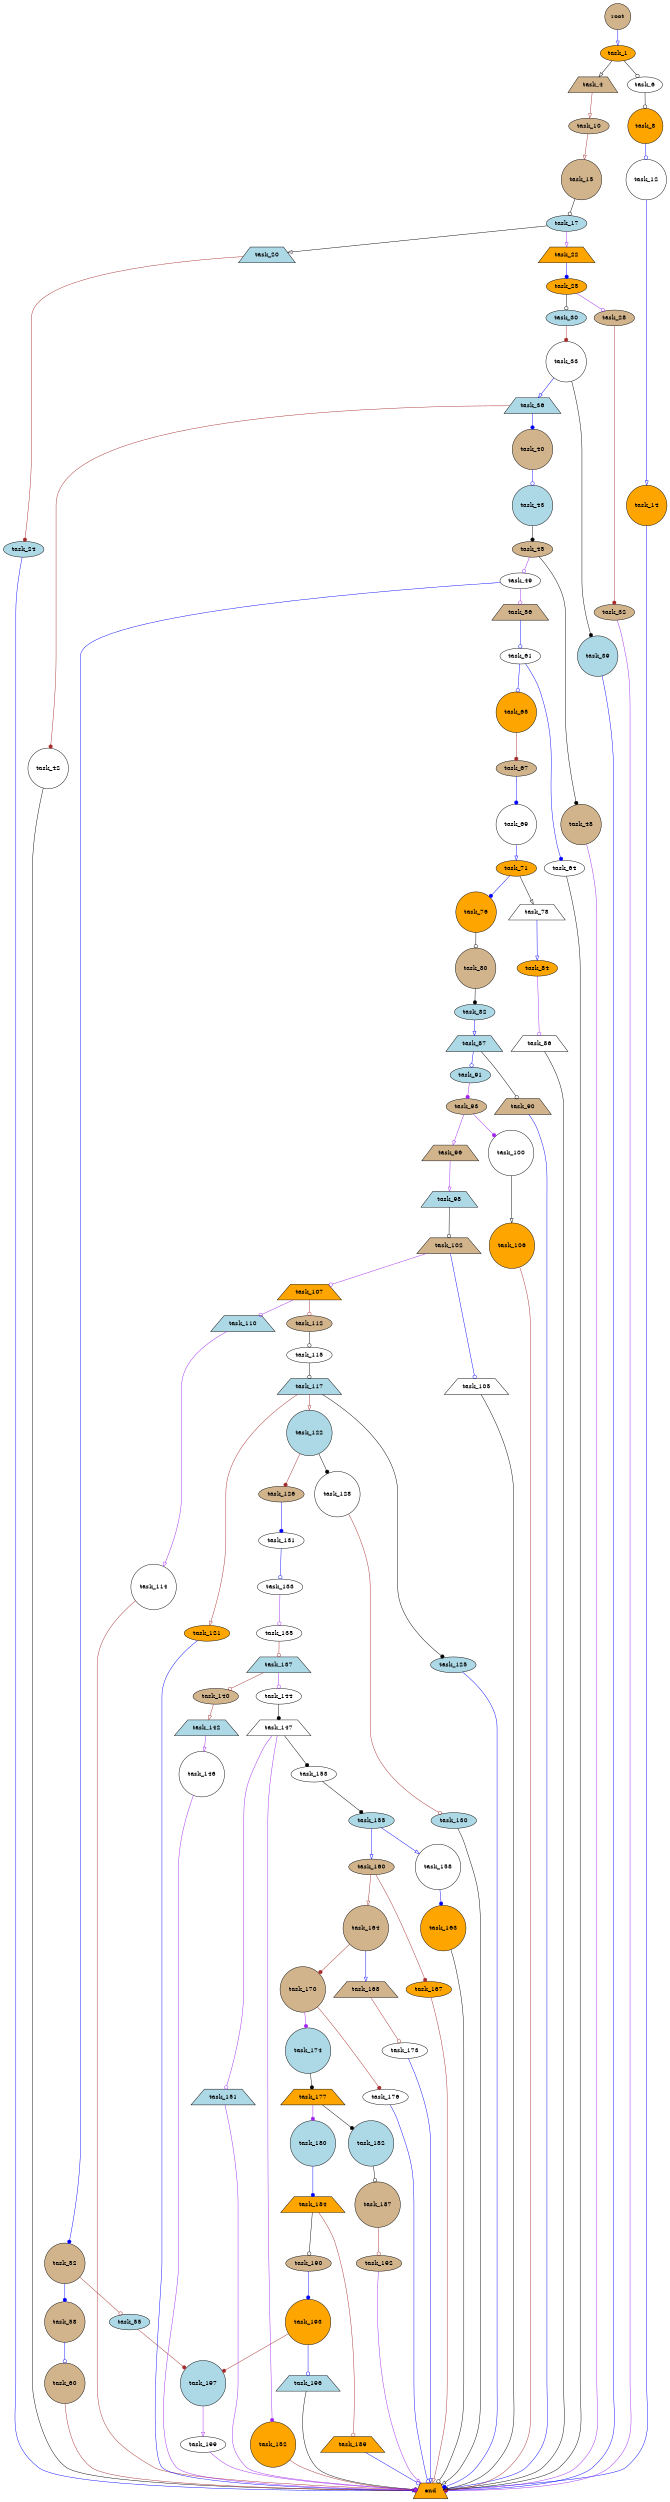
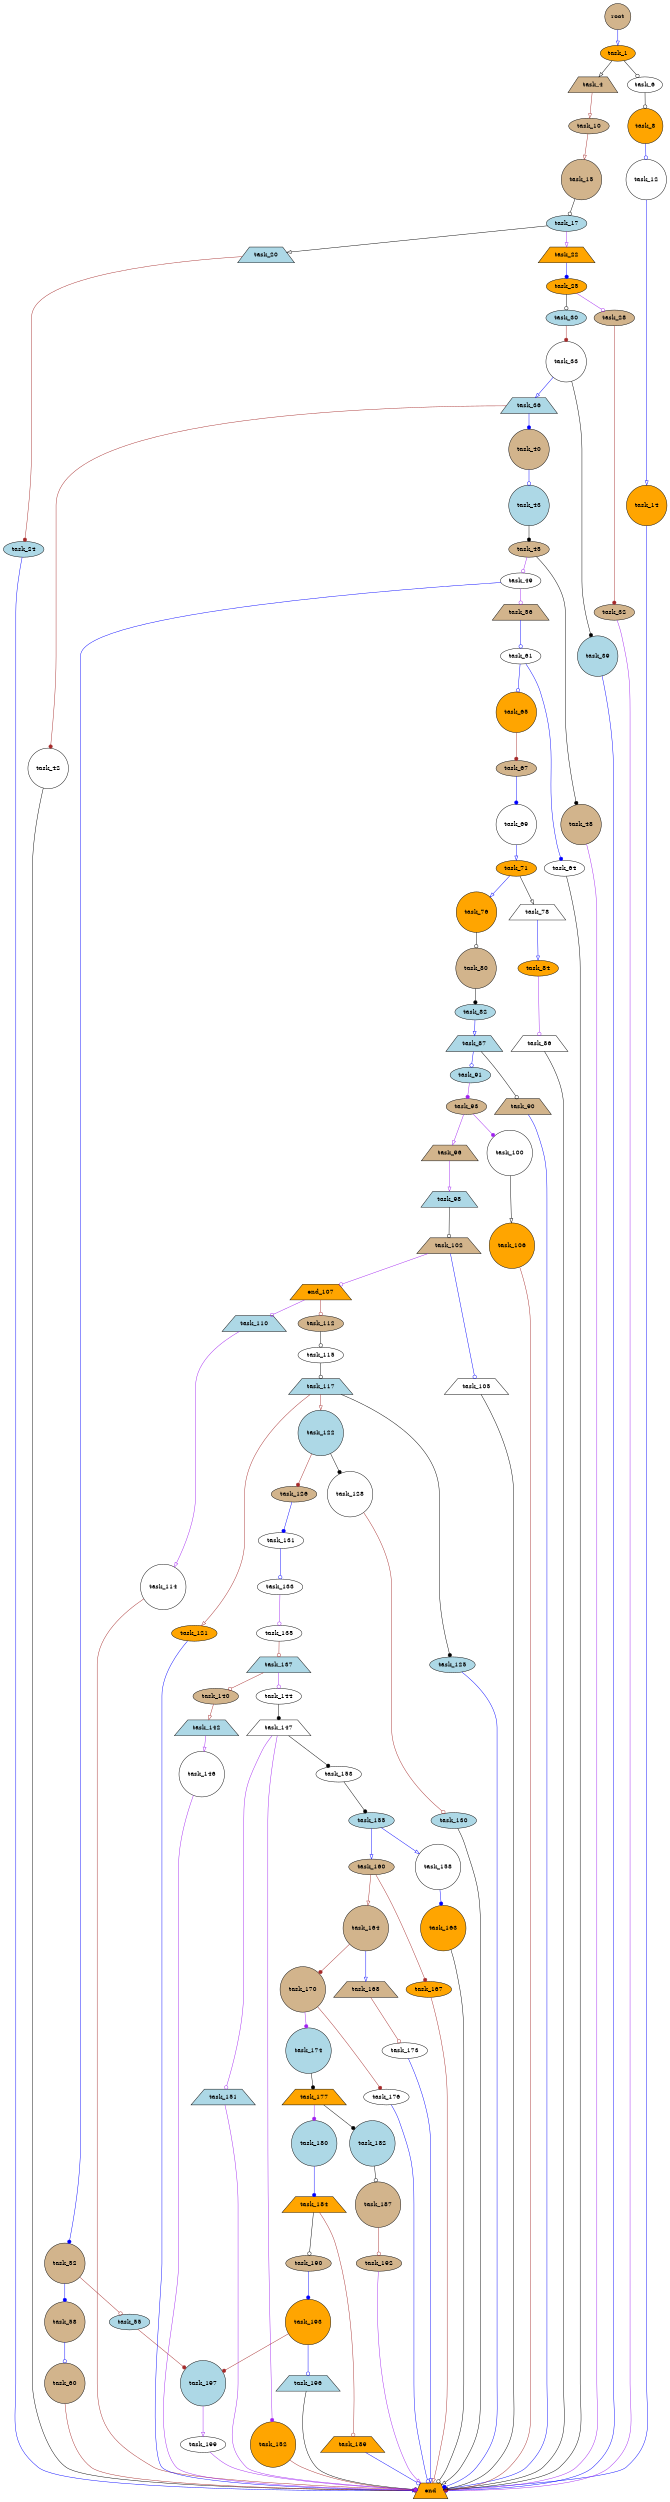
edge "task_71" -> "task_76": arrowhead dot -> onormal
node "task_107": label "task_107" -> "end_107"
